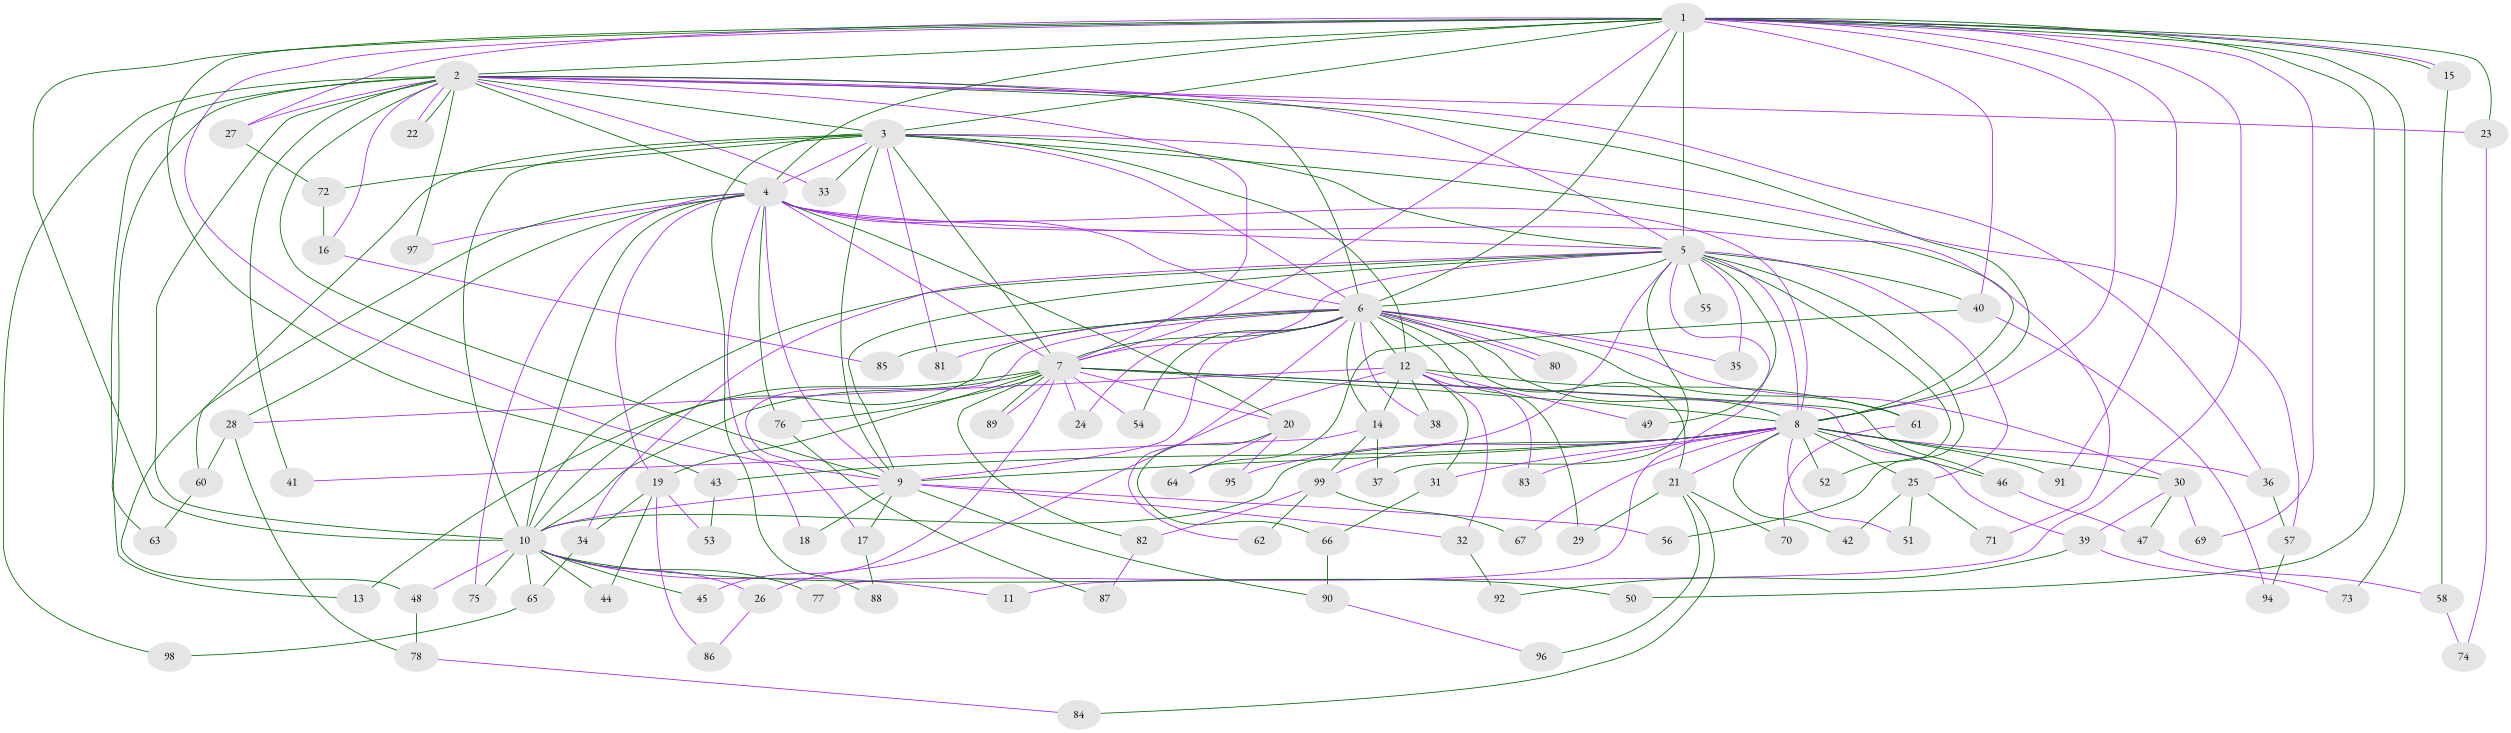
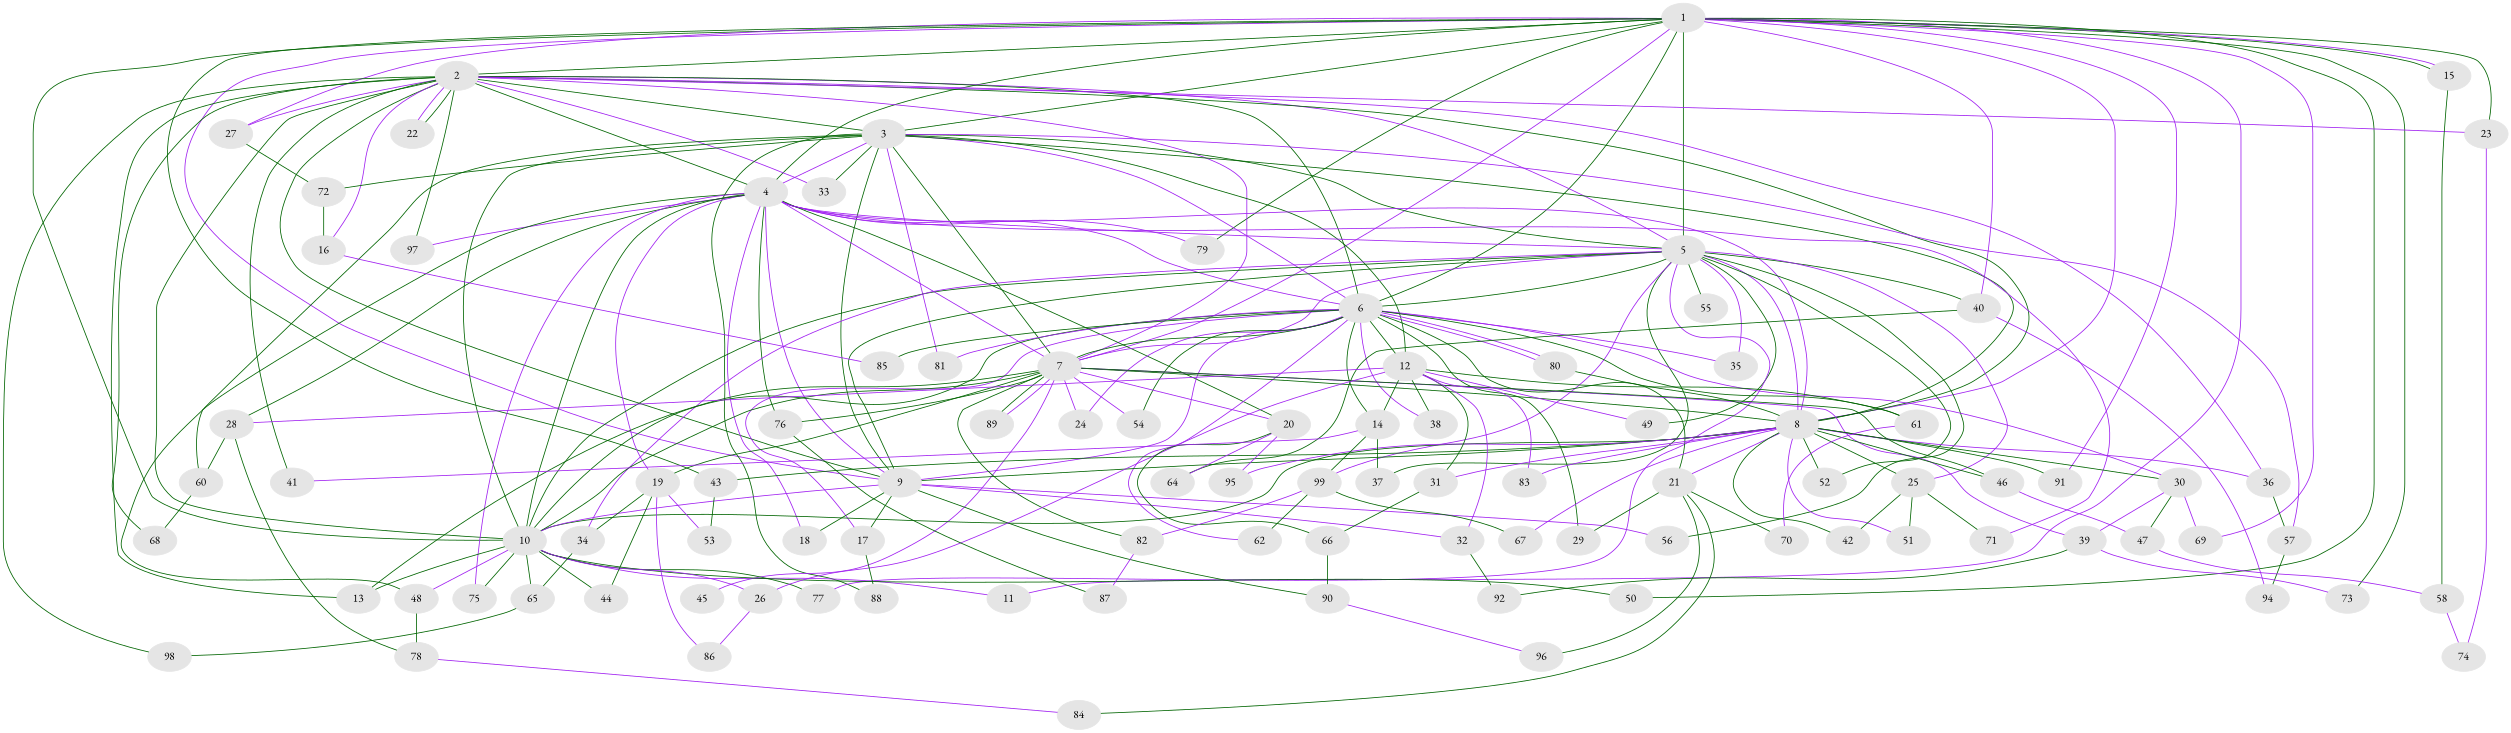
node "79": added
edge "6" -- "8": now "80" -- "8"
node "63": label "63" -> "68"
edge "10" -- "45": now "10" -- "13"
